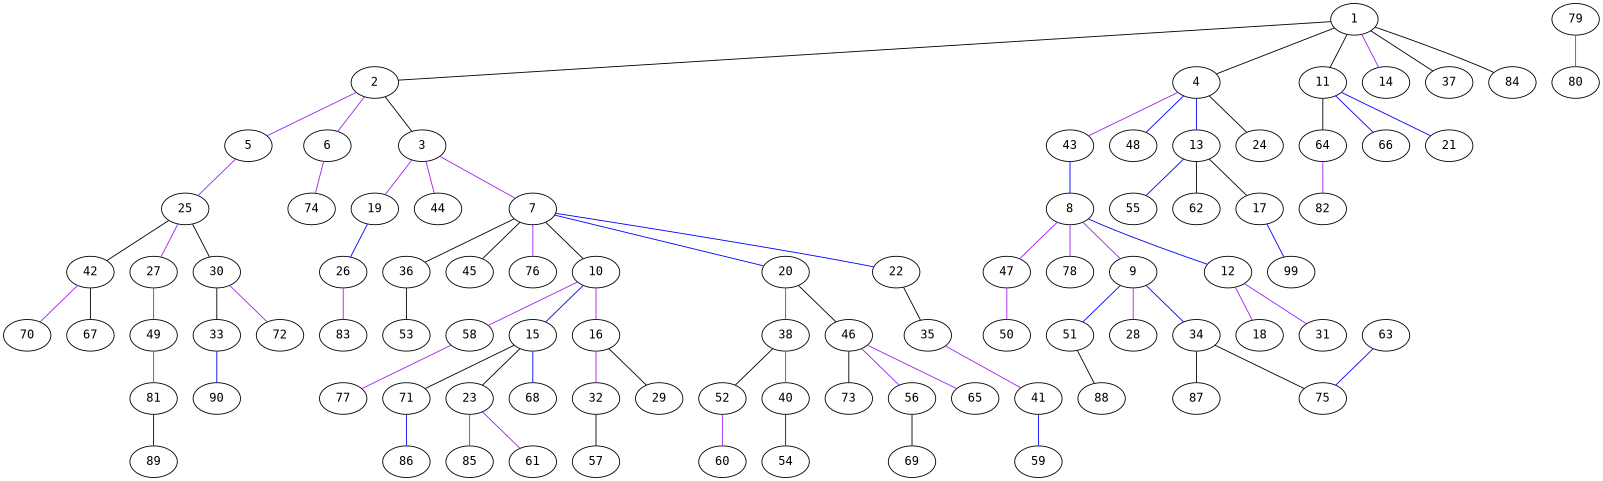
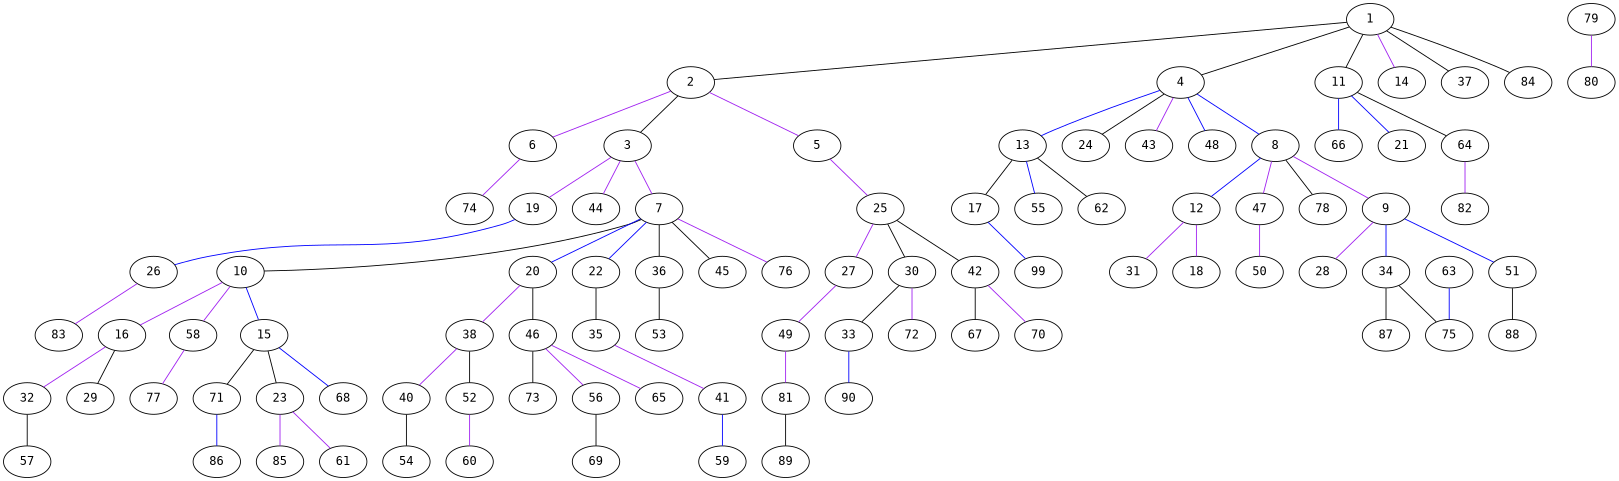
edge "43" -- "8": now "4" -- "8"
edge "8" -- "78": color purple -> black
edge "40" -- "54": color blue -> black
